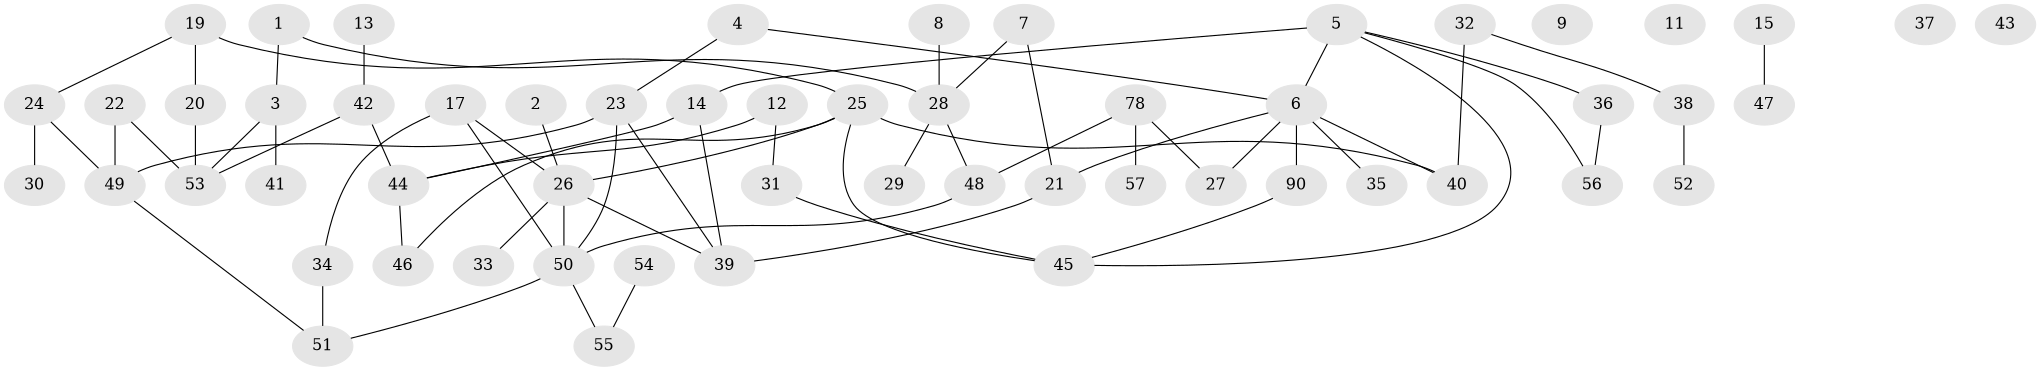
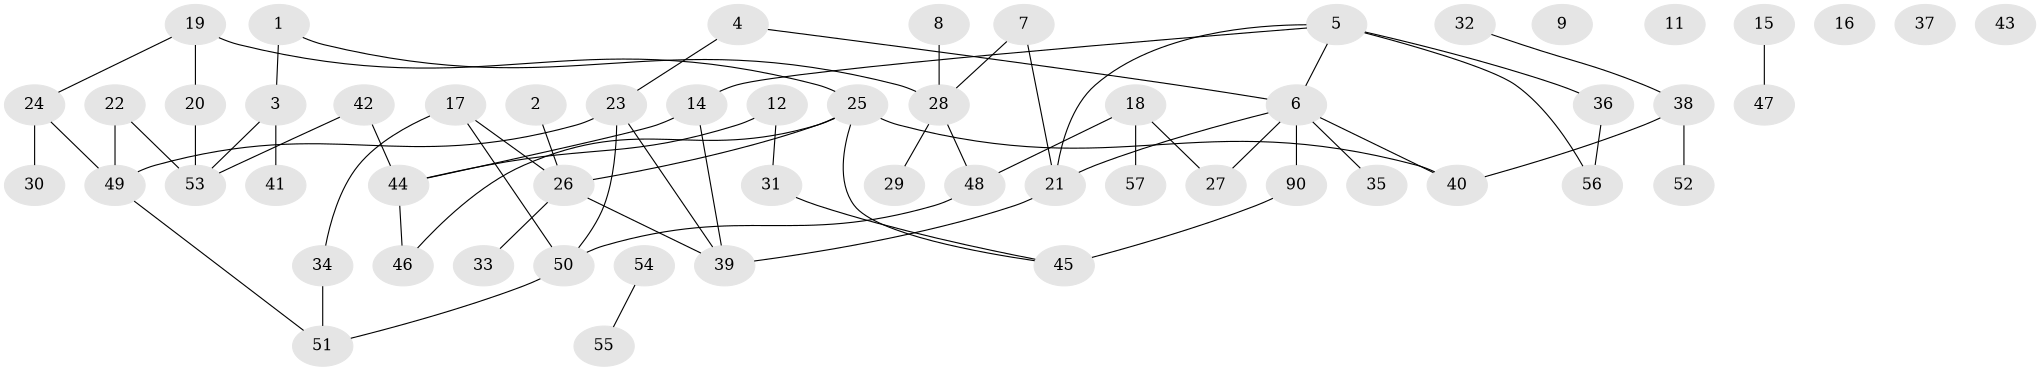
node "13": removed
node "16": added
node "78": label "78" -> "18"
edge "32" -- "40": now "38" -- "40"
edge "26" -- "50": removed
edge "5" -- "45": now "5" -- "21"
edge "50" -- "55": removed
